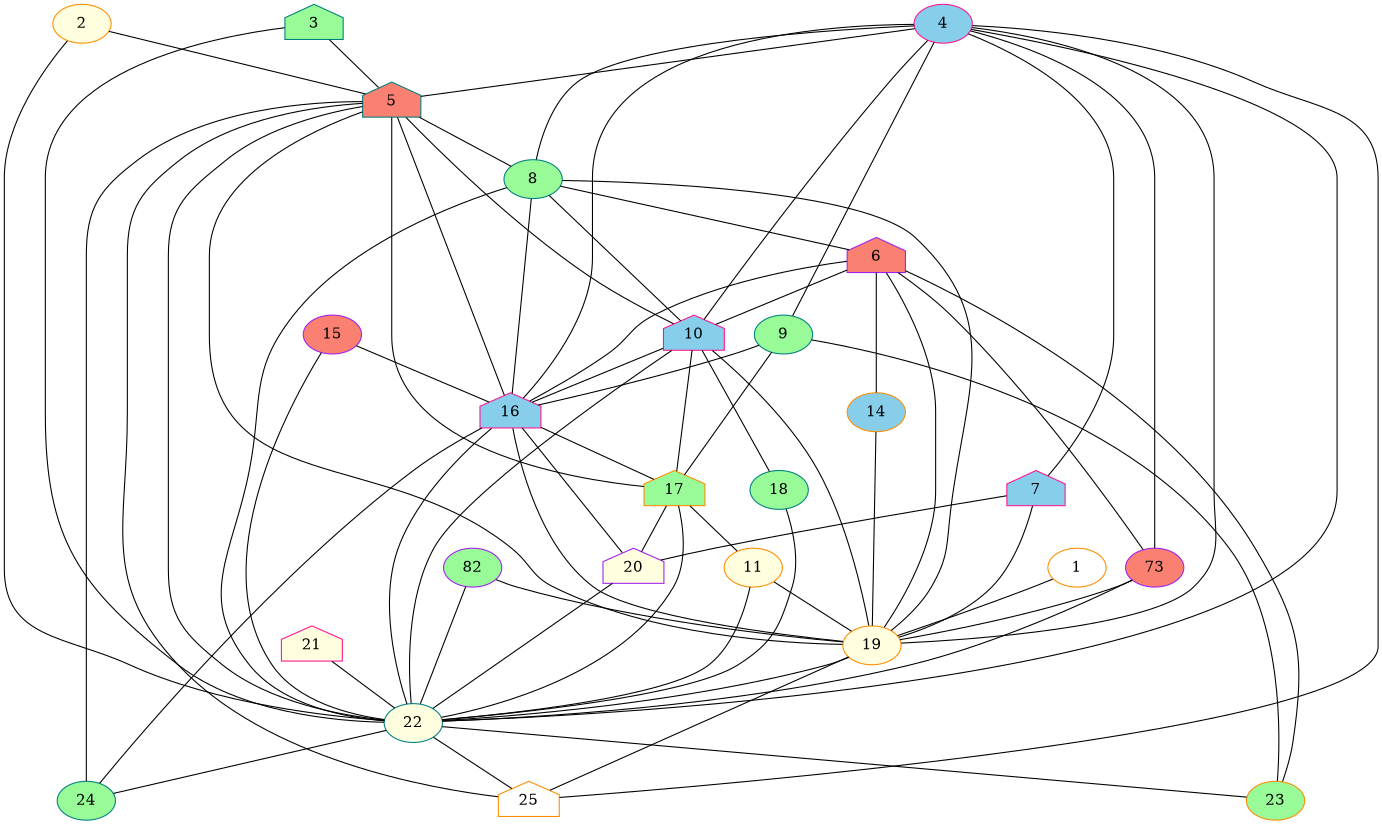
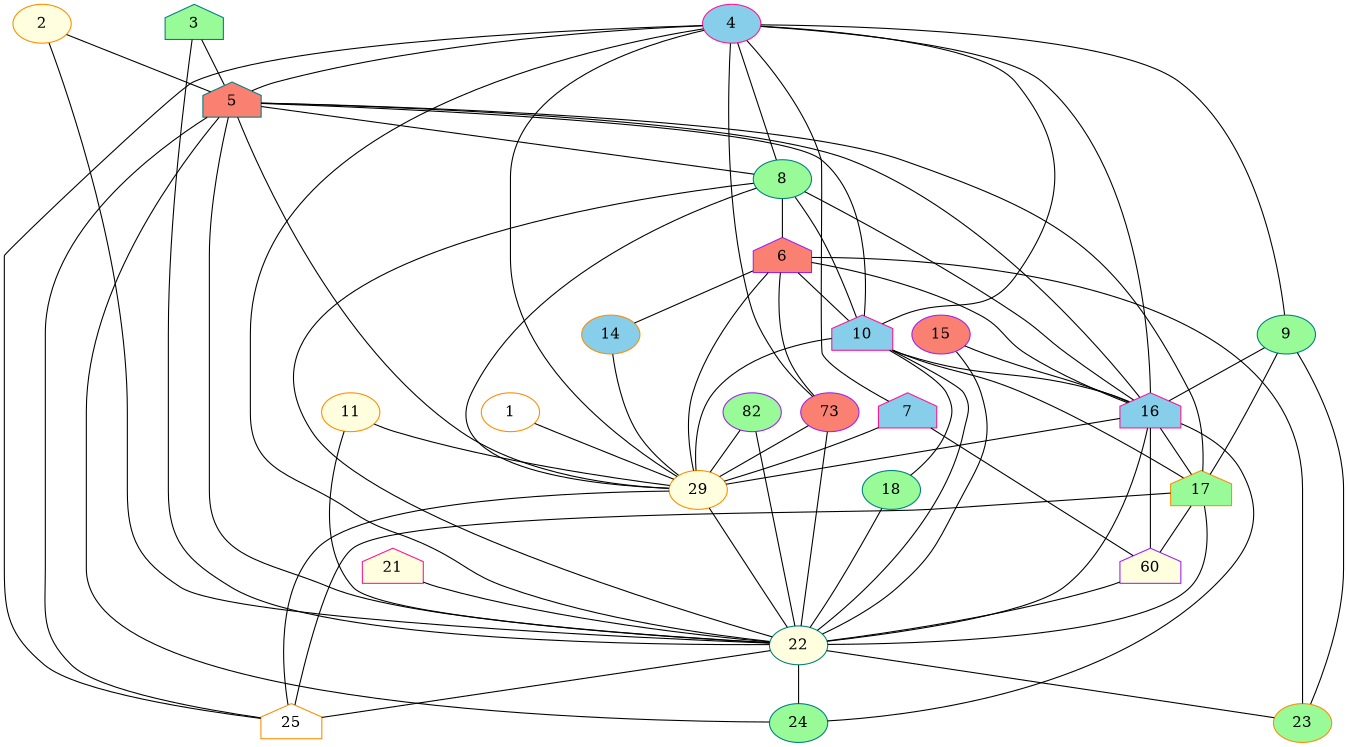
edge "17" -- "11": now "17" -- "25"
node "20": label "20" -> "60"
node "19": label "19" -> "29"
